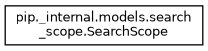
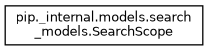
node "pip._internal.models.search _scope.SearchScope": label "pip._internal.models.search _scope.SearchScope" -> "pip._internal.models.search _models.SearchScope"
